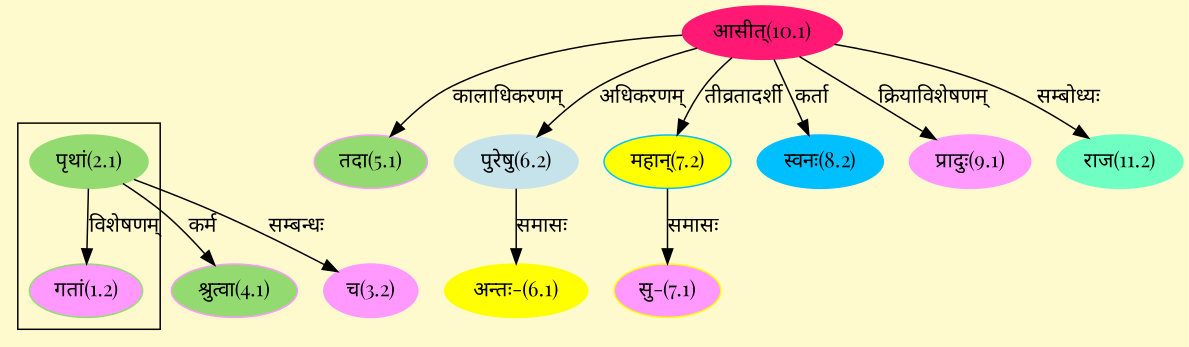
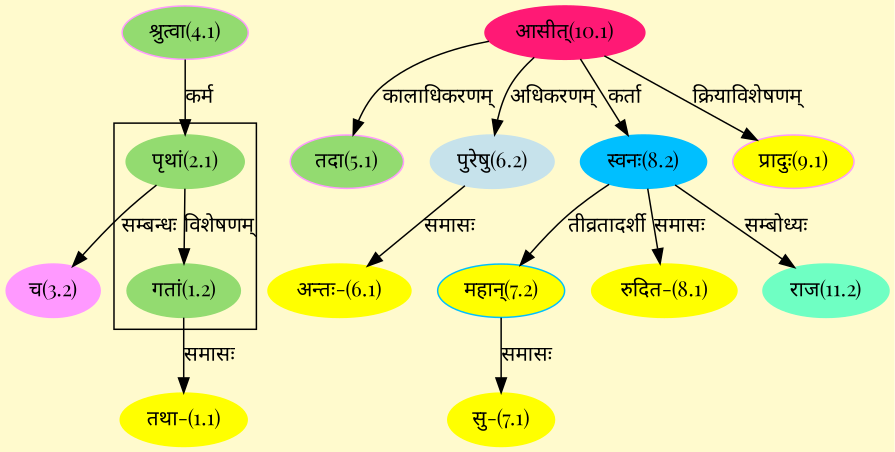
edge "आसीत्(10.1)" -> "राज(11.2)": now "स्वनः(8.2)" -> "राज(11.2)"
edge "आसीत्(10.1)" -> "महान्(7.2)": now "स्वनः(8.2)" -> "महान्(7.2)"
node "प्रादुः(9.1)": fillcolor #ff99ff -> #ffff00
edge "पृथां(2.1)" -> "श्रुत्वा(4.1)": reversed
node "गतां(1.2)": fillcolor #ff99ff -> #93db70
node "रुदित-(8.1)": added
node "सु-(7.1)": fillcolor #ff99ff -> #ffff00
node "तथा-(1.1)": added
